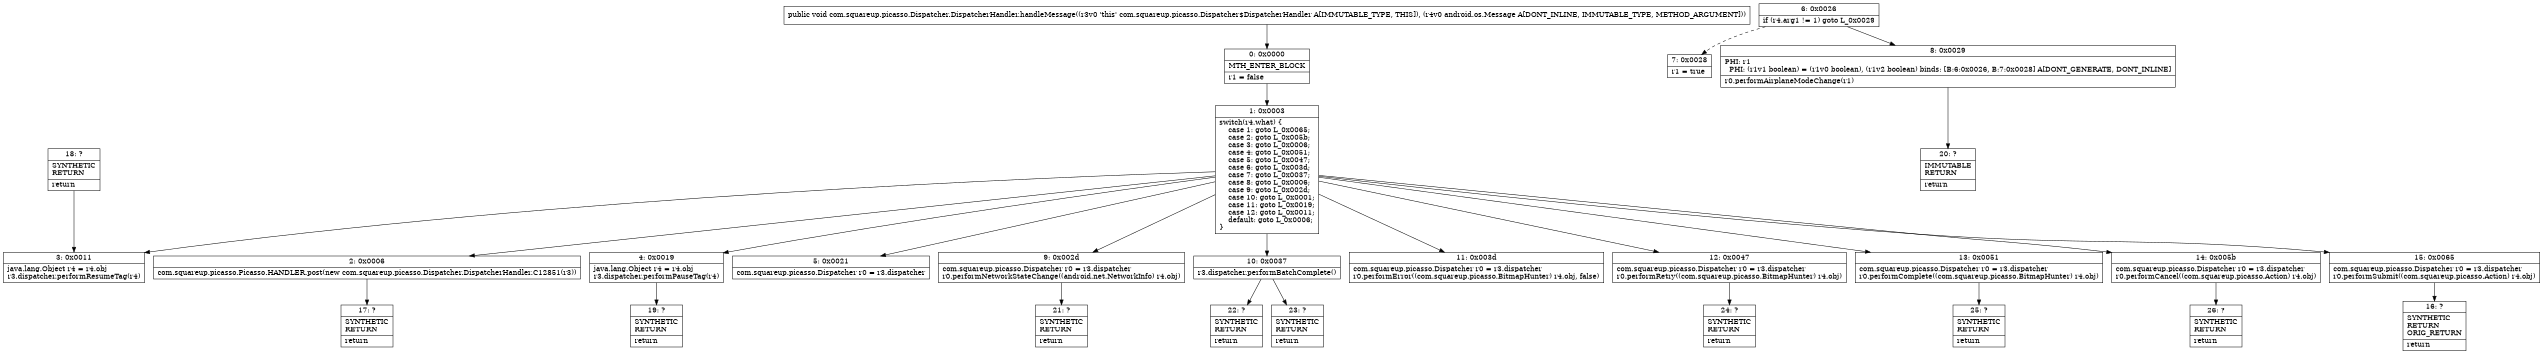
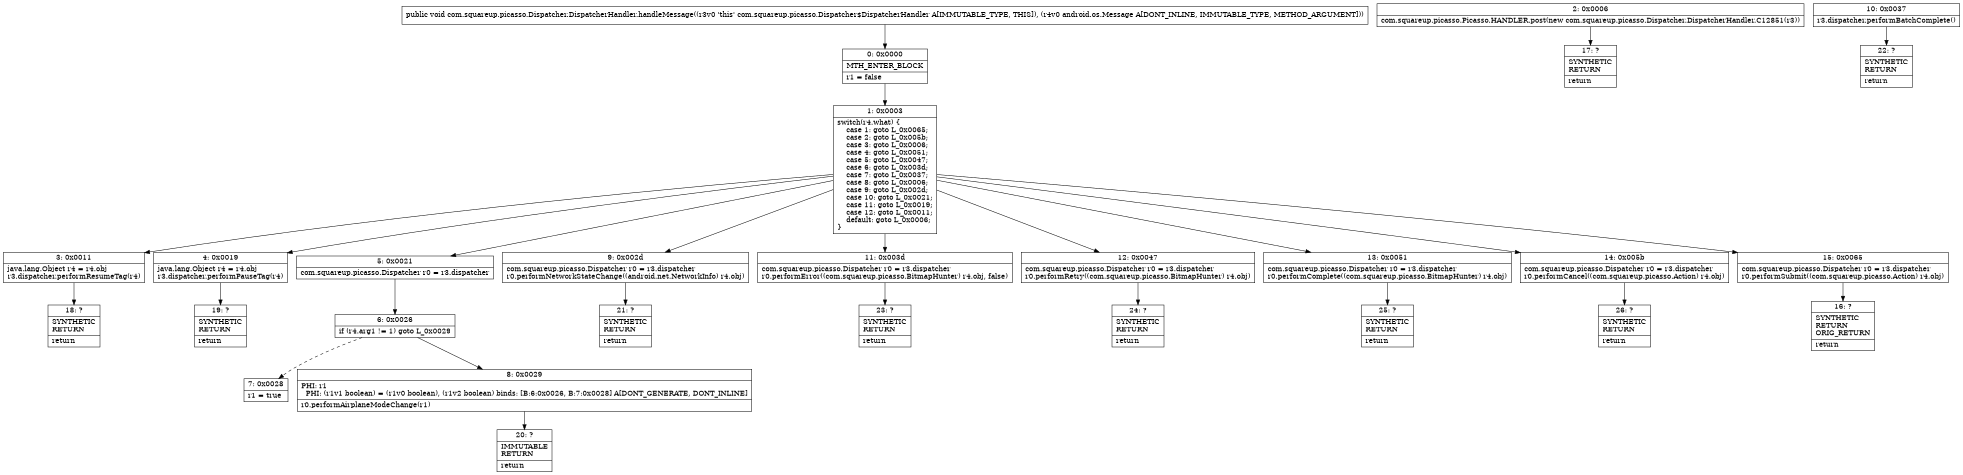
node "1: 0x0003": text "case 10: goto L_0x0001;" -> "case 10: goto L_0x0021;"
edge "1: 0x0003" -> "2: 0x0006": removed
edge "18: ?" -> "3: 0x0011": reversed
edge "1: 0x0003" -> "10: 0x0037": removed
edge "10: 0x0037" -> "23: ?": now "11: 0x003d" -> "23: ?"
edge "5: 0x0021" -> "6: 0x0026": added
